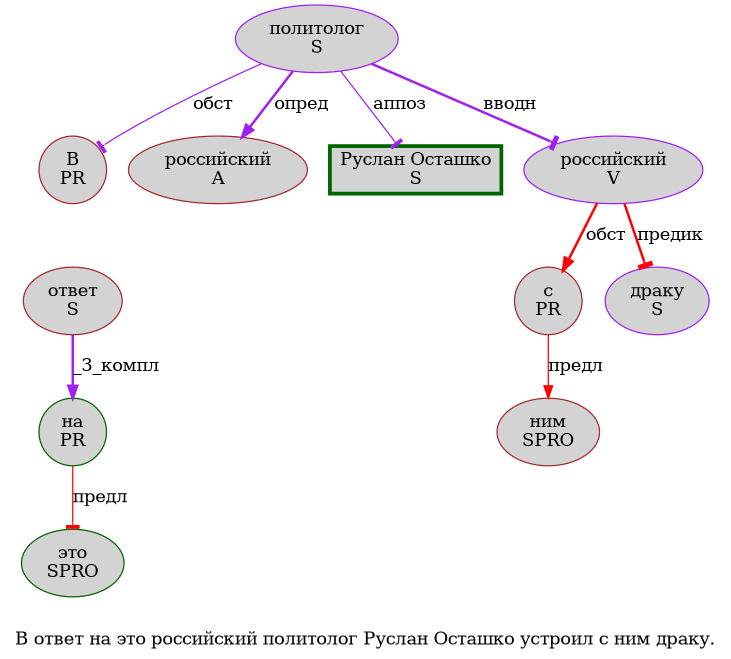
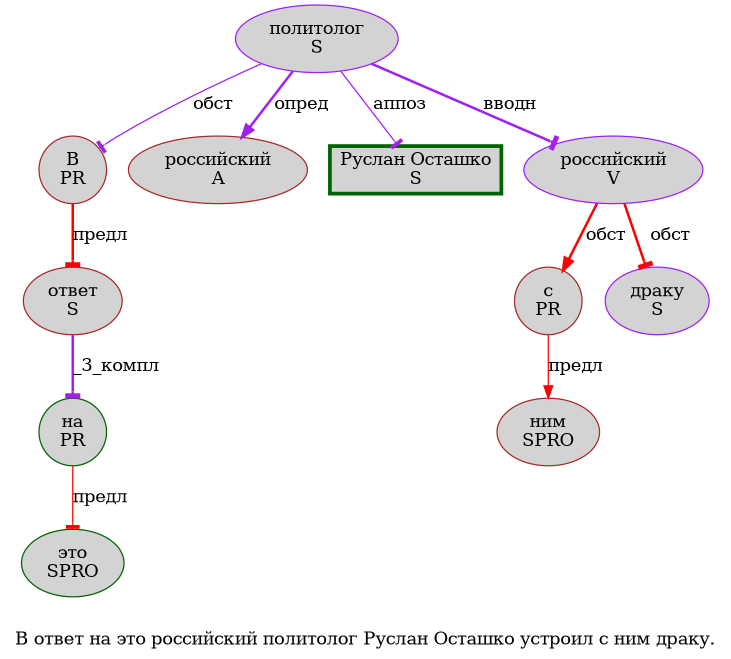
edge "В PR" -> "ответ S": added, label "предл"
edge "российский V" -> "драку S": label "предик" -> "обст"
edge "ответ S" -> "на PR": arrowhead normal -> tee
